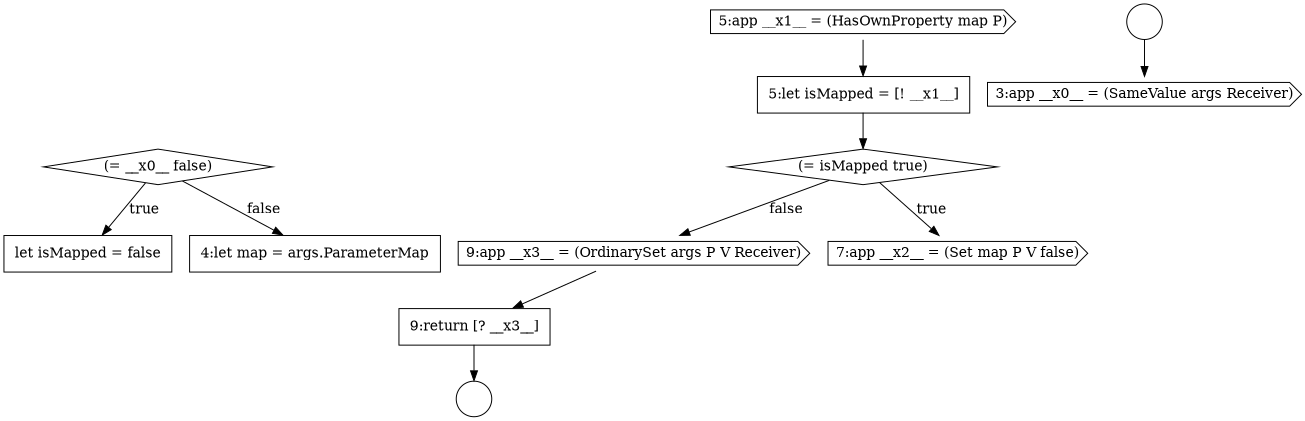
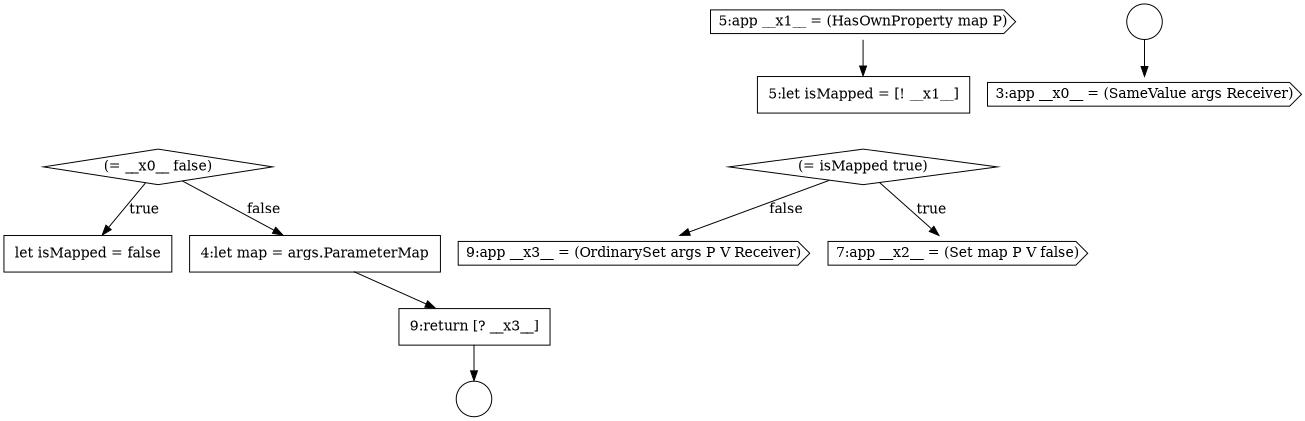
edge "5:let isMapped = [! __x1__]" -> "(= isMapped true)": removed
edge "9:app __x3__ = (OrdinarySet args P V Receiver)" -> "9:return [? __x3__]": now "4:let map = args.ParameterMap" -> "9:return [? __x3__]"
